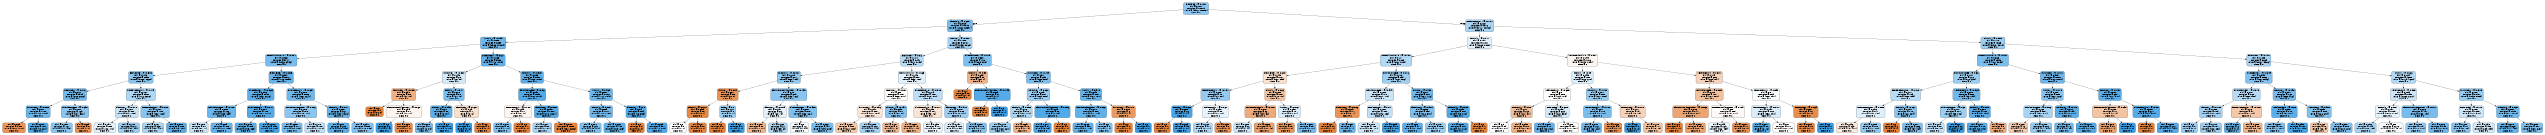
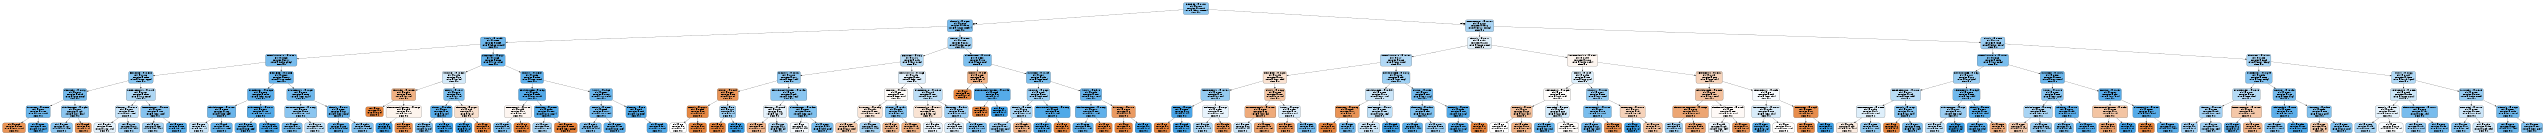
node "gini = 0.0 samples = 2 value = [6, 0] class = 0": removed
node "gini = 0.0 samples = 2 value = [4, 0] class = 0": fillcolor #82c1ef -> #e58139
node "gini = 0.25 samples = 97 value = [22, 128] class = 1": label "gini = 0.25 samples = 97 value = [22, 128] class = 1" -> "gini = 0.25 samples = 96 value = [22, 128] class = 1"
node "gini = 0.444 samples = 9 value = [5, 10] class = 1": fillcolor #e58139 -> #9ccef2
